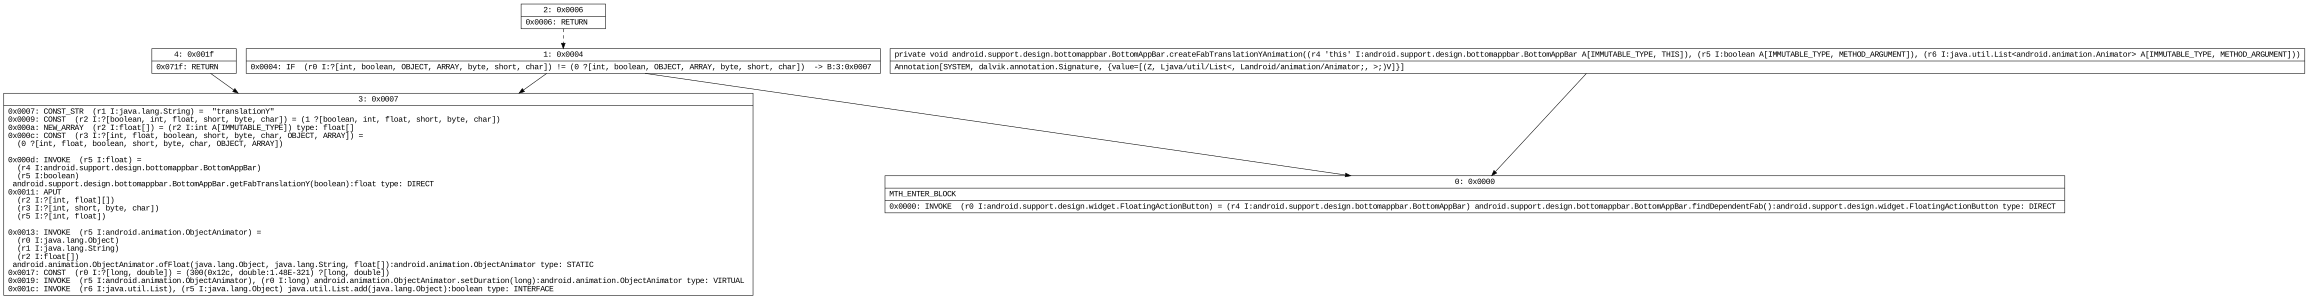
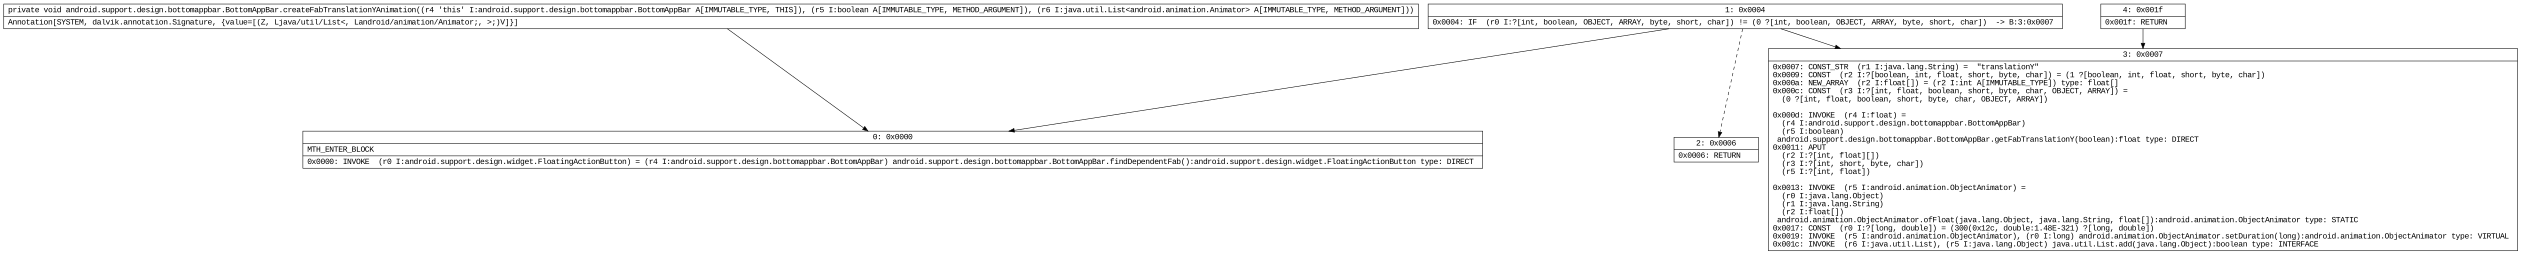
edge "2: 0x0006" -> "1: 0x0004": reversed
node "4: 0x001f": text "0x071f: RETURN" -> "0x001f: RETURN"
node "3: 0x0007": text "0x000d: INVOKE  (r5 I:float) =" -> "0x000d: INVOKE  (r4 I:float) ="
